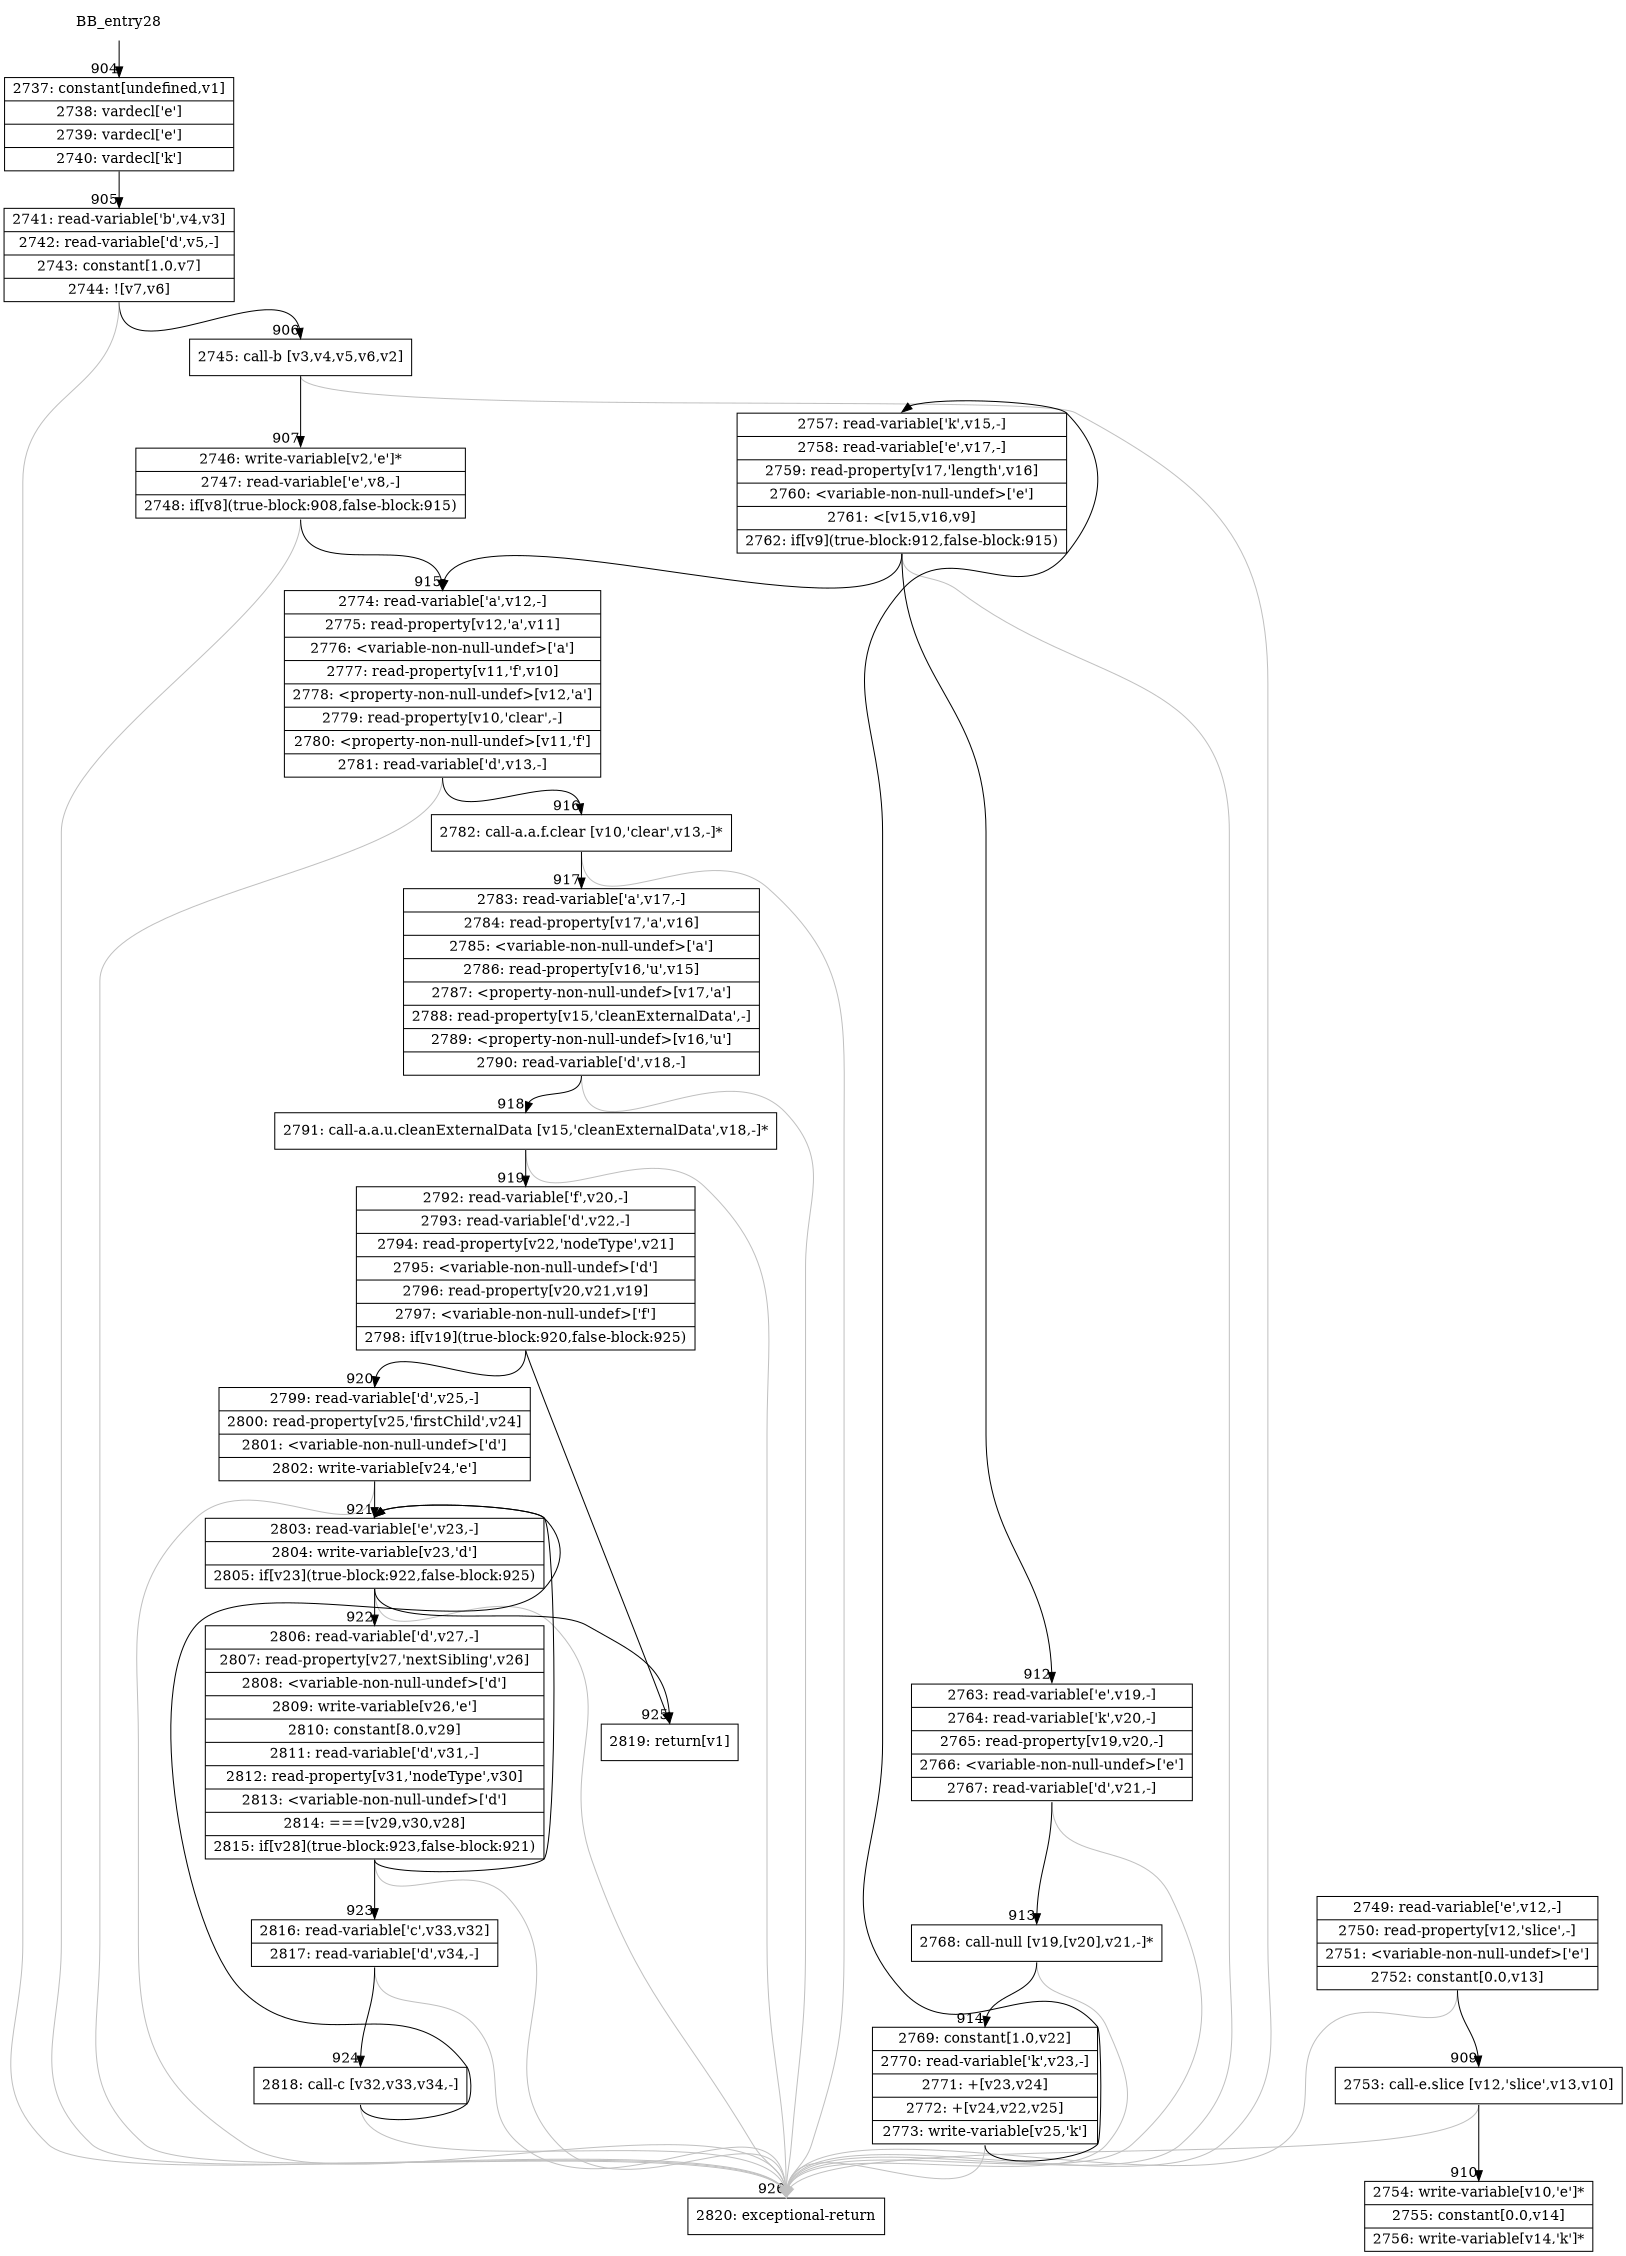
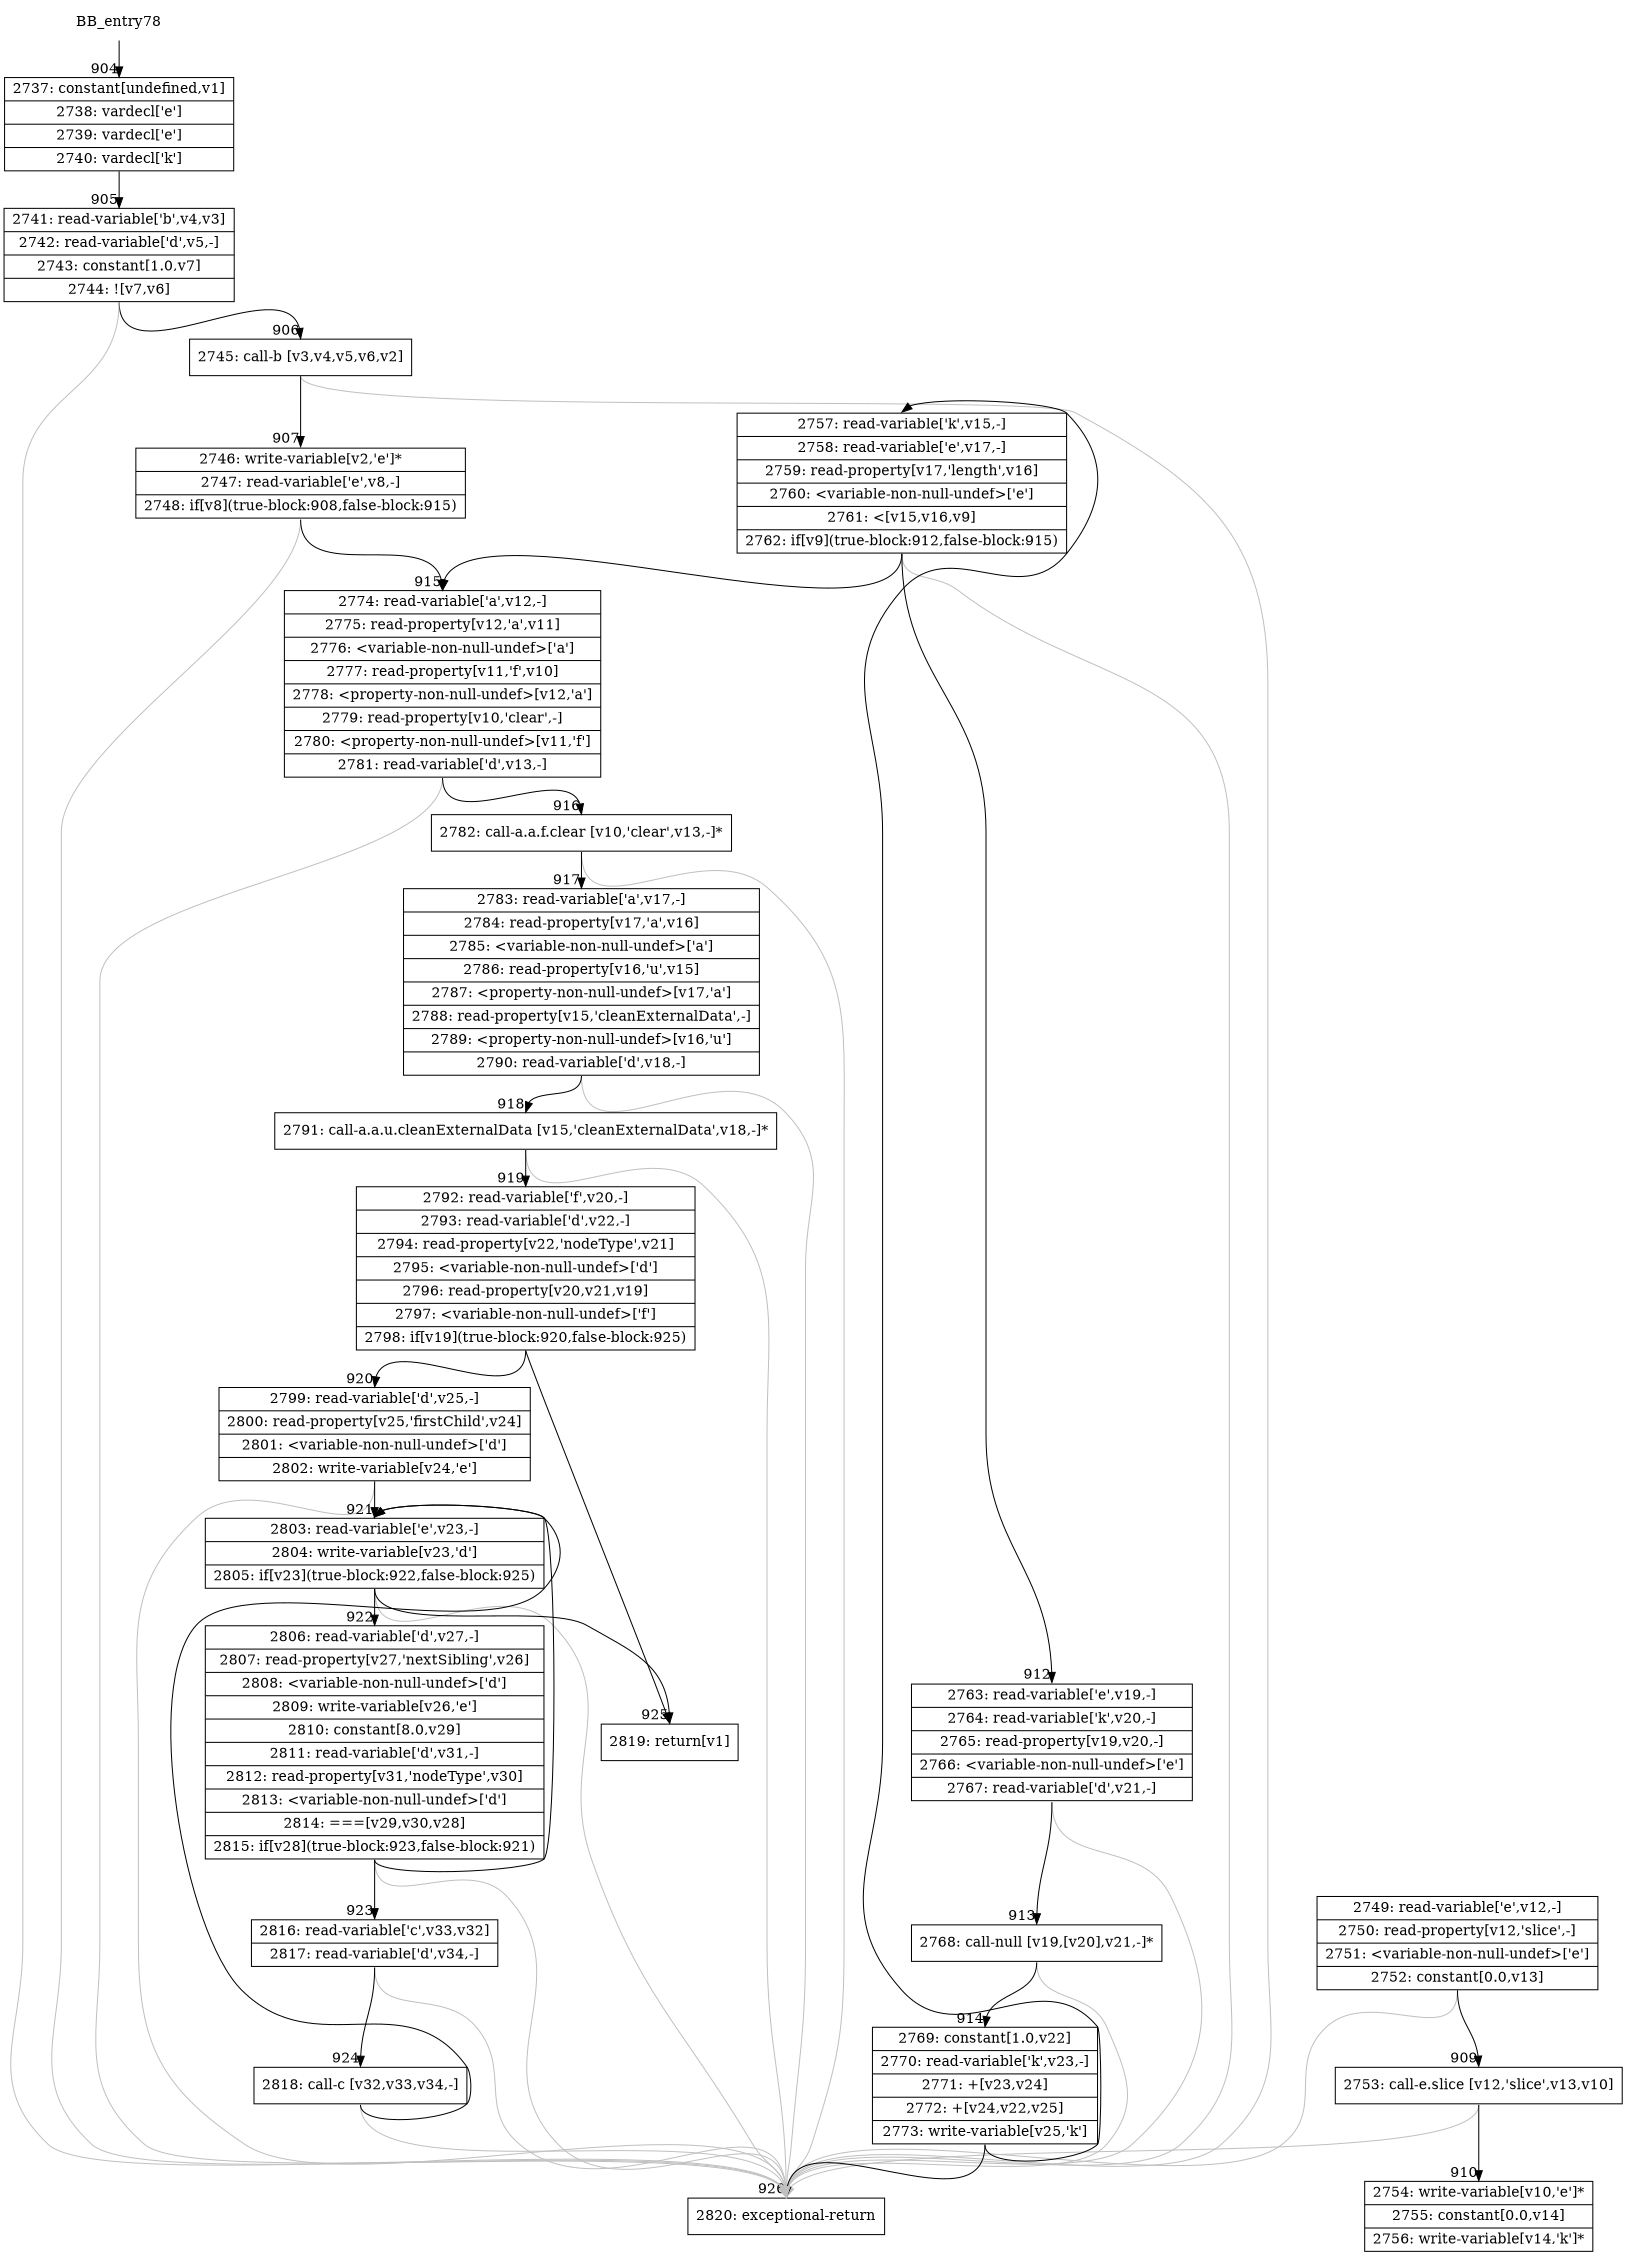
node "BB_entry28": label "BB_entry28" -> "BB_entry78"
edge "2769: constant[1.0,v22]" -> "2820: exceptional-return": color gray -> black
